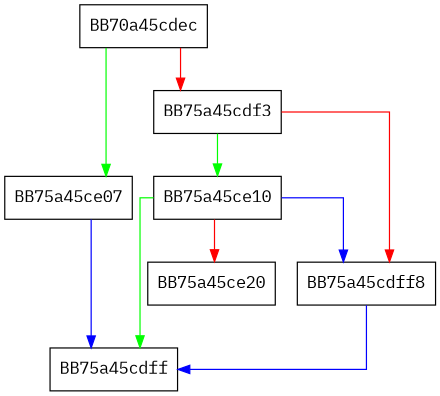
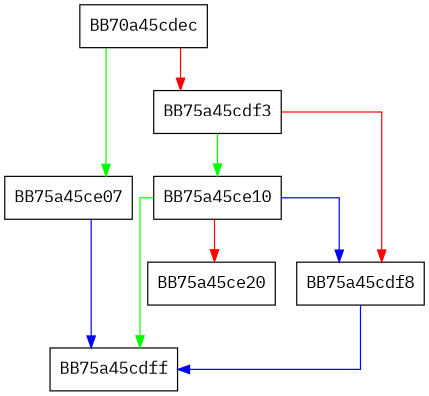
node "BB75a45cdff8": label "BB75a45cdff8" -> "BB75a45cdf8"
